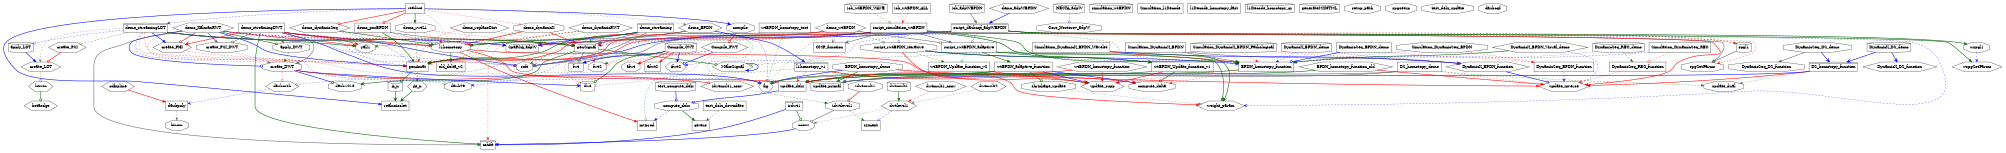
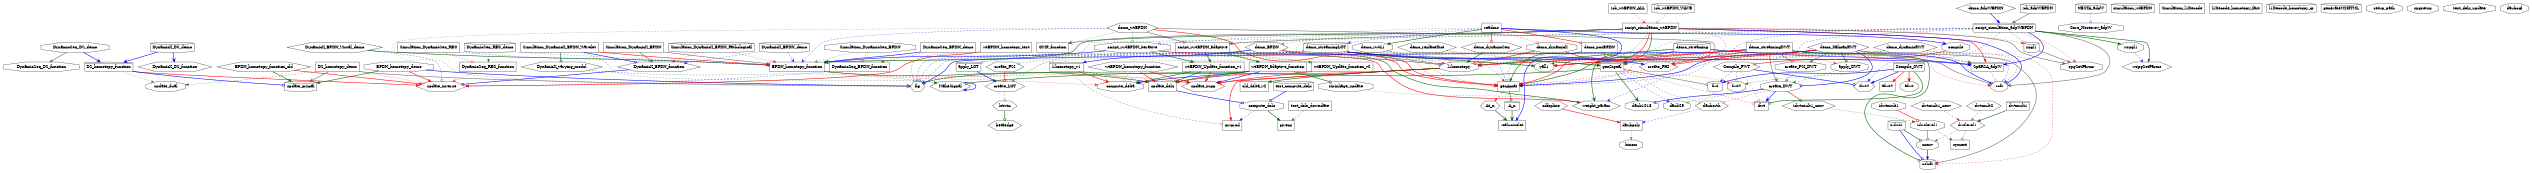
node "script_daubcqf_adpWBPDN": label "script_daubcqf_adpWBPDN" -> "script_simulation_adpWBPDN"
node "DynamicX_varying_model": added
